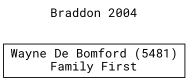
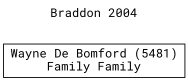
node "Wayne De Bomford (5481) Family First": label "Wayne De Bomford (5481) Family First" -> "Wayne De Bomford (5481) Family Family"
